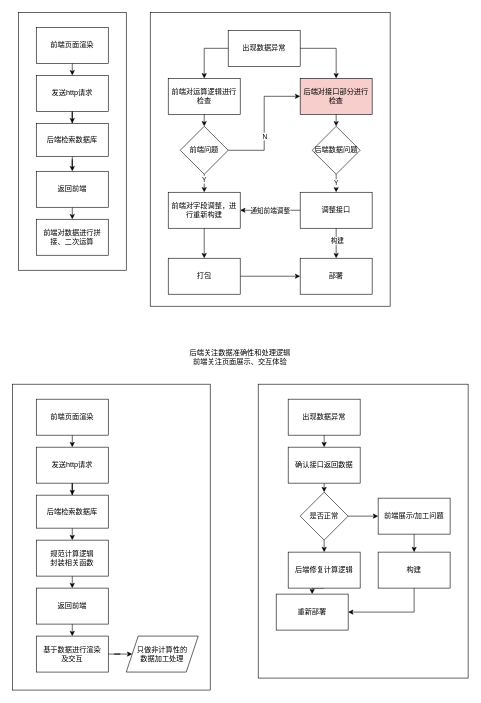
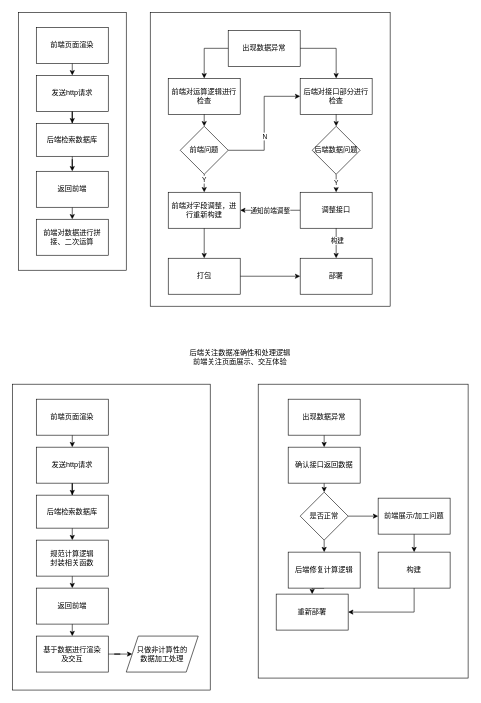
node "后端对接口部分进行检查": fillcolor #f8cecc -> #ffffff
